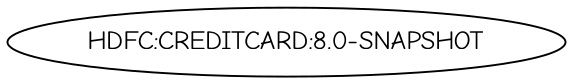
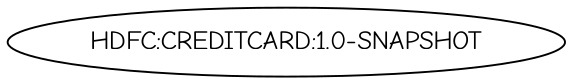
node "HDFC:CREDITCARD:8.0-SNAPSHOT": label "HDFC:CREDITCARD:8.0-SNAPSHOT" -> "HDFC:CREDITCARD:1.0-SNAPSHOT"
